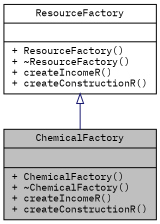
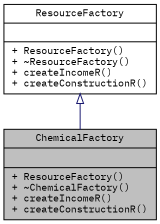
node "ChemicalFactory": text "+ ChemicalFactory()" -> "+ ResourceFactory()"
